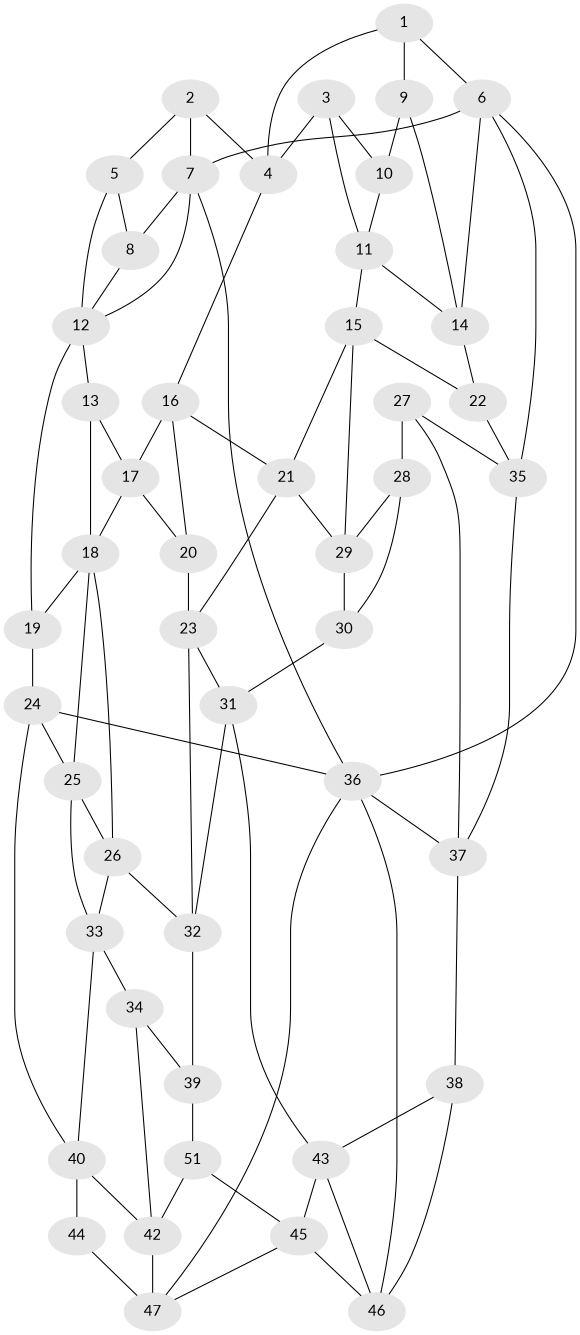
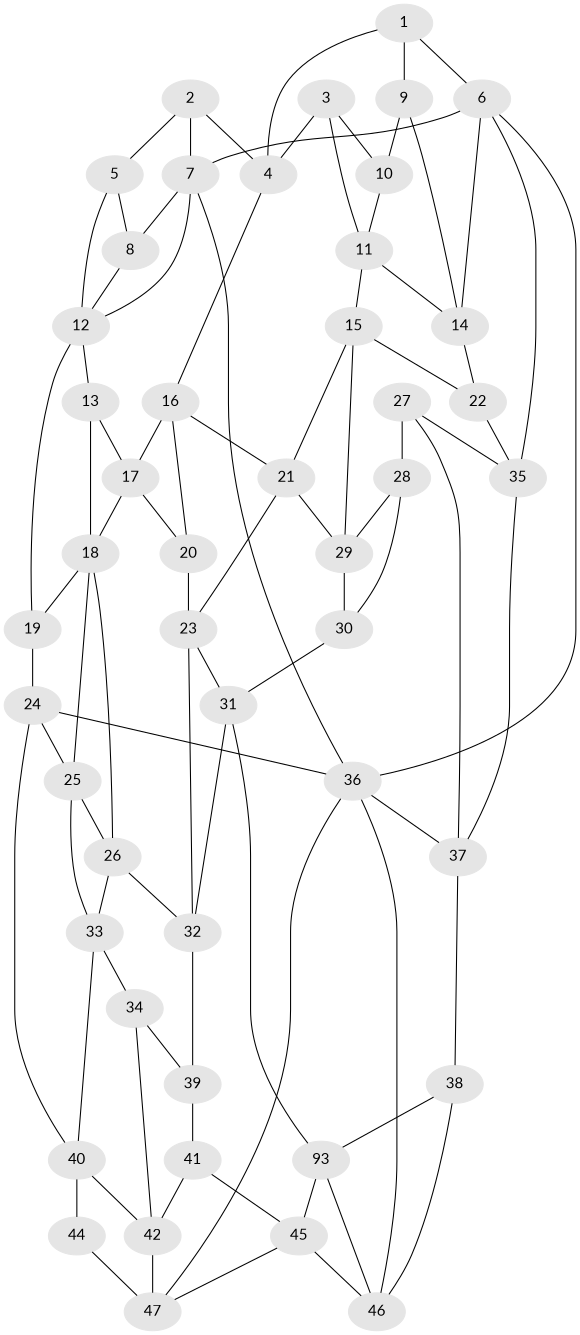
node "51": label "51" -> "41"
node "43": label "43" -> "93"
